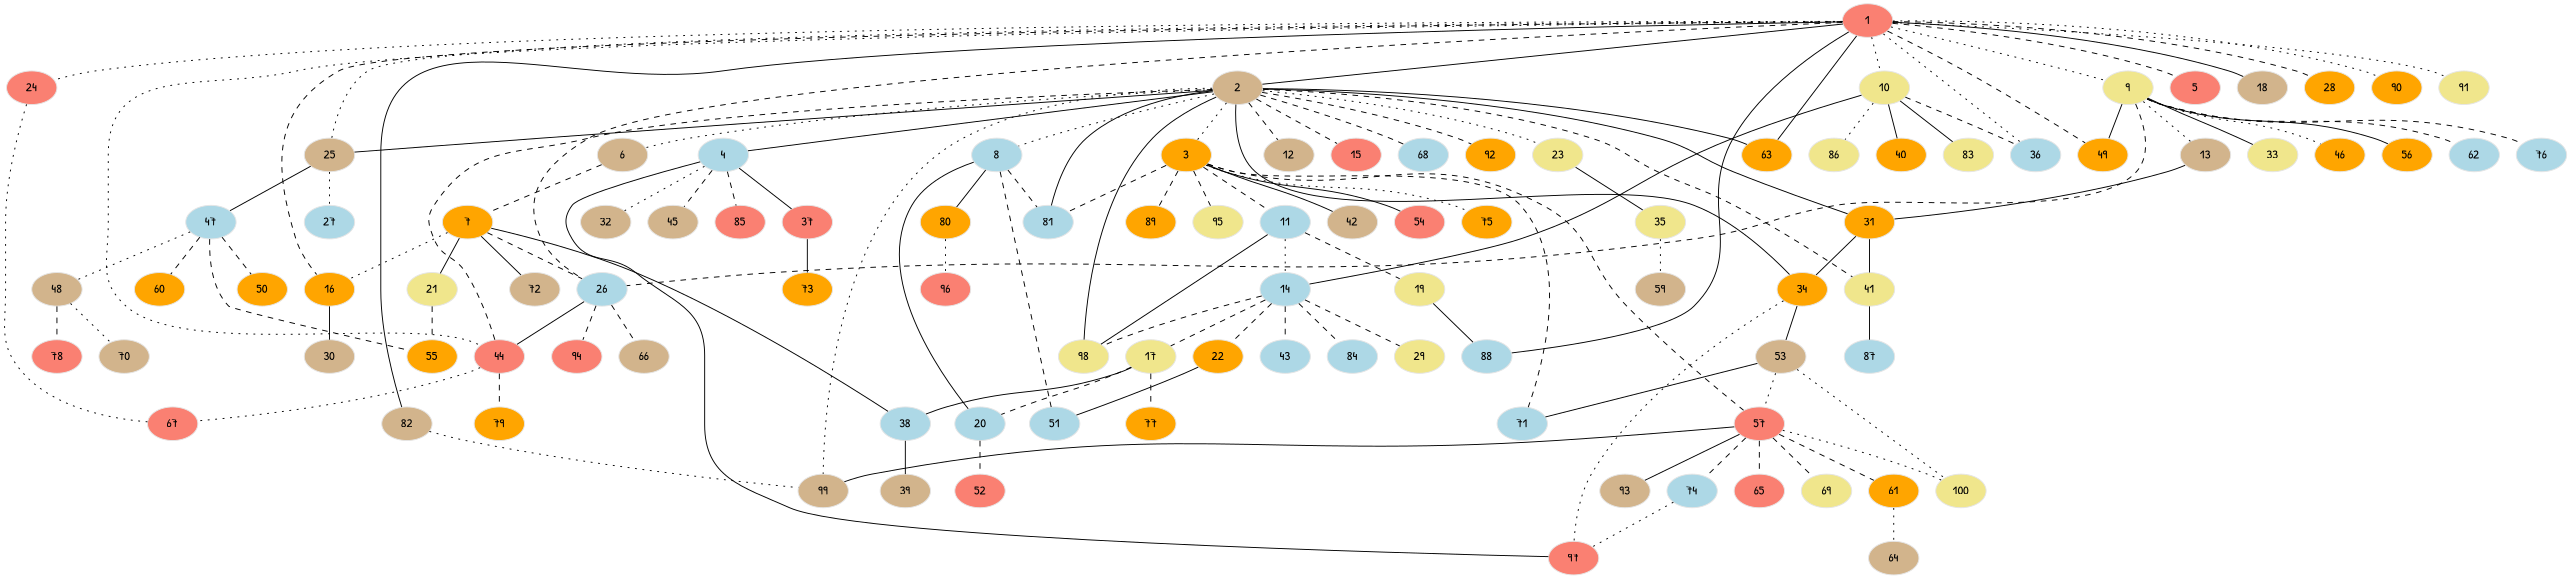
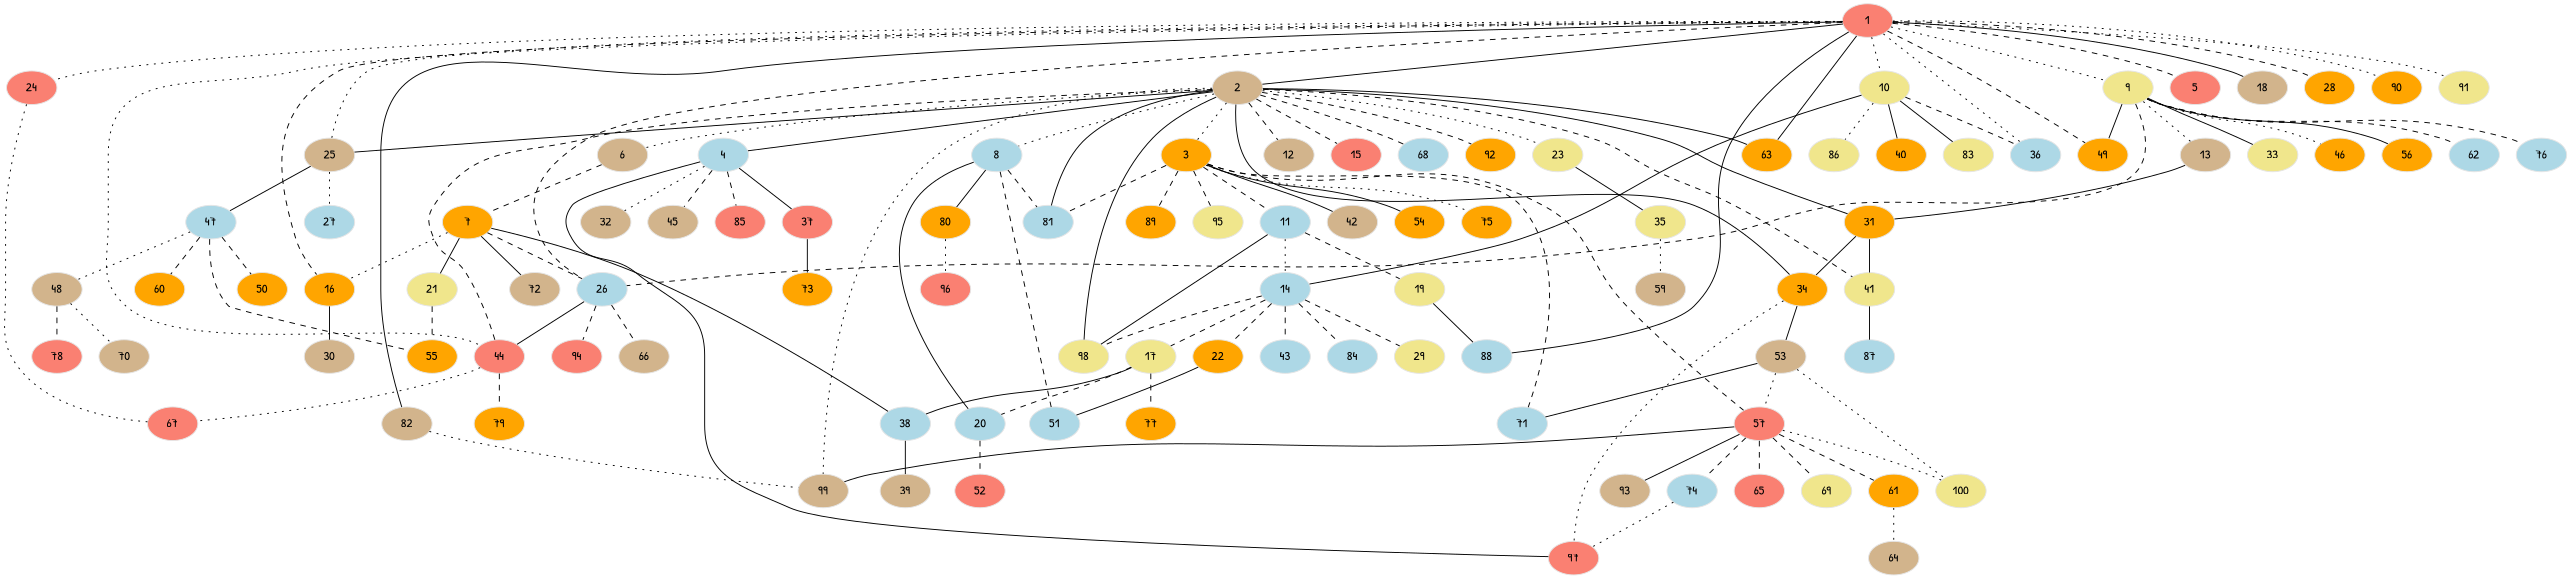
node "54": fillcolor salmon -> orange
